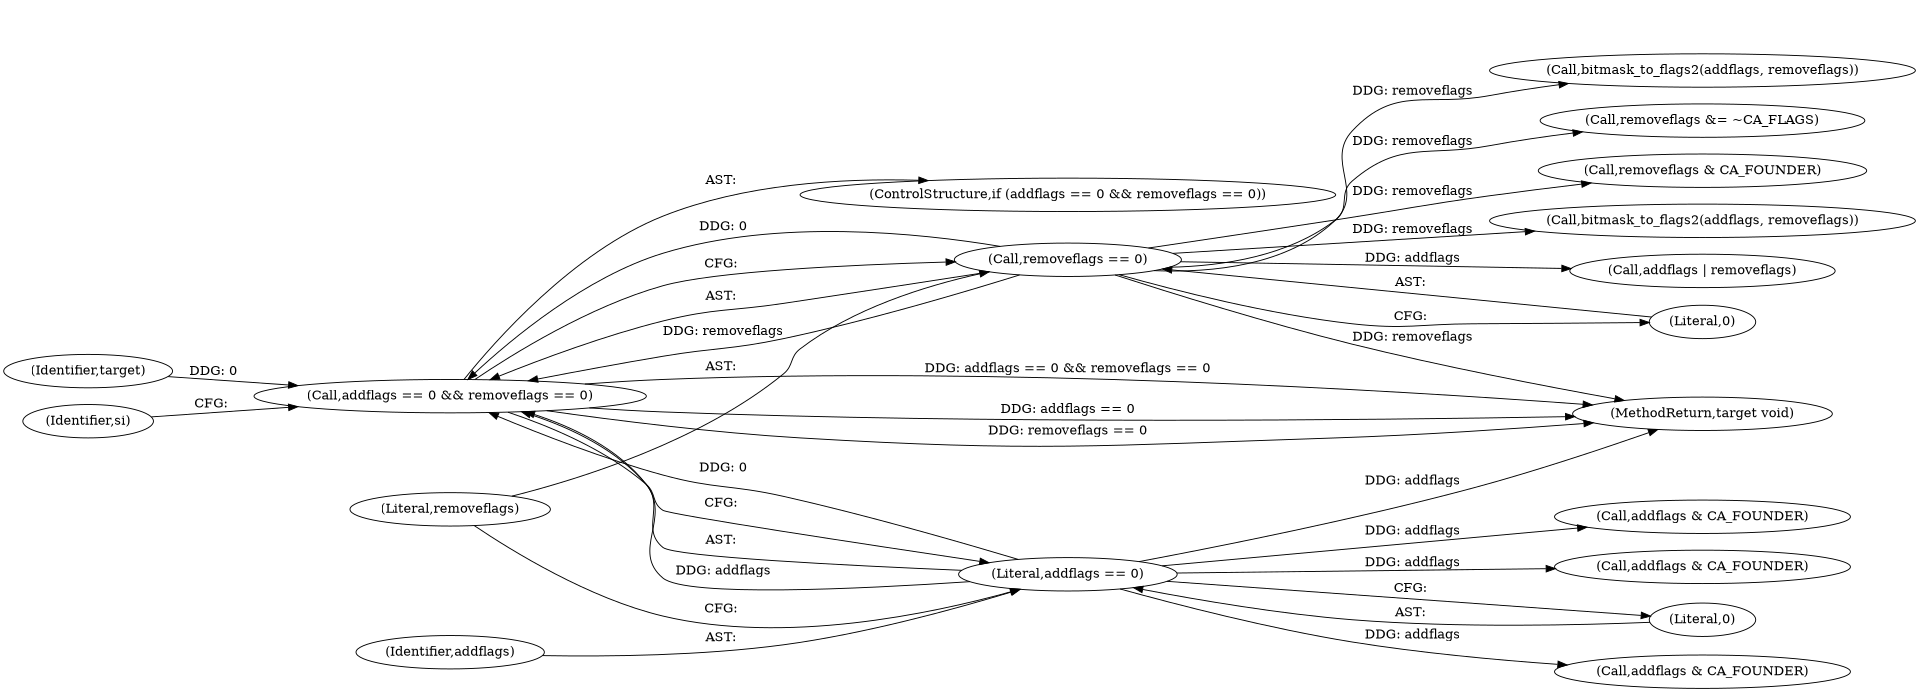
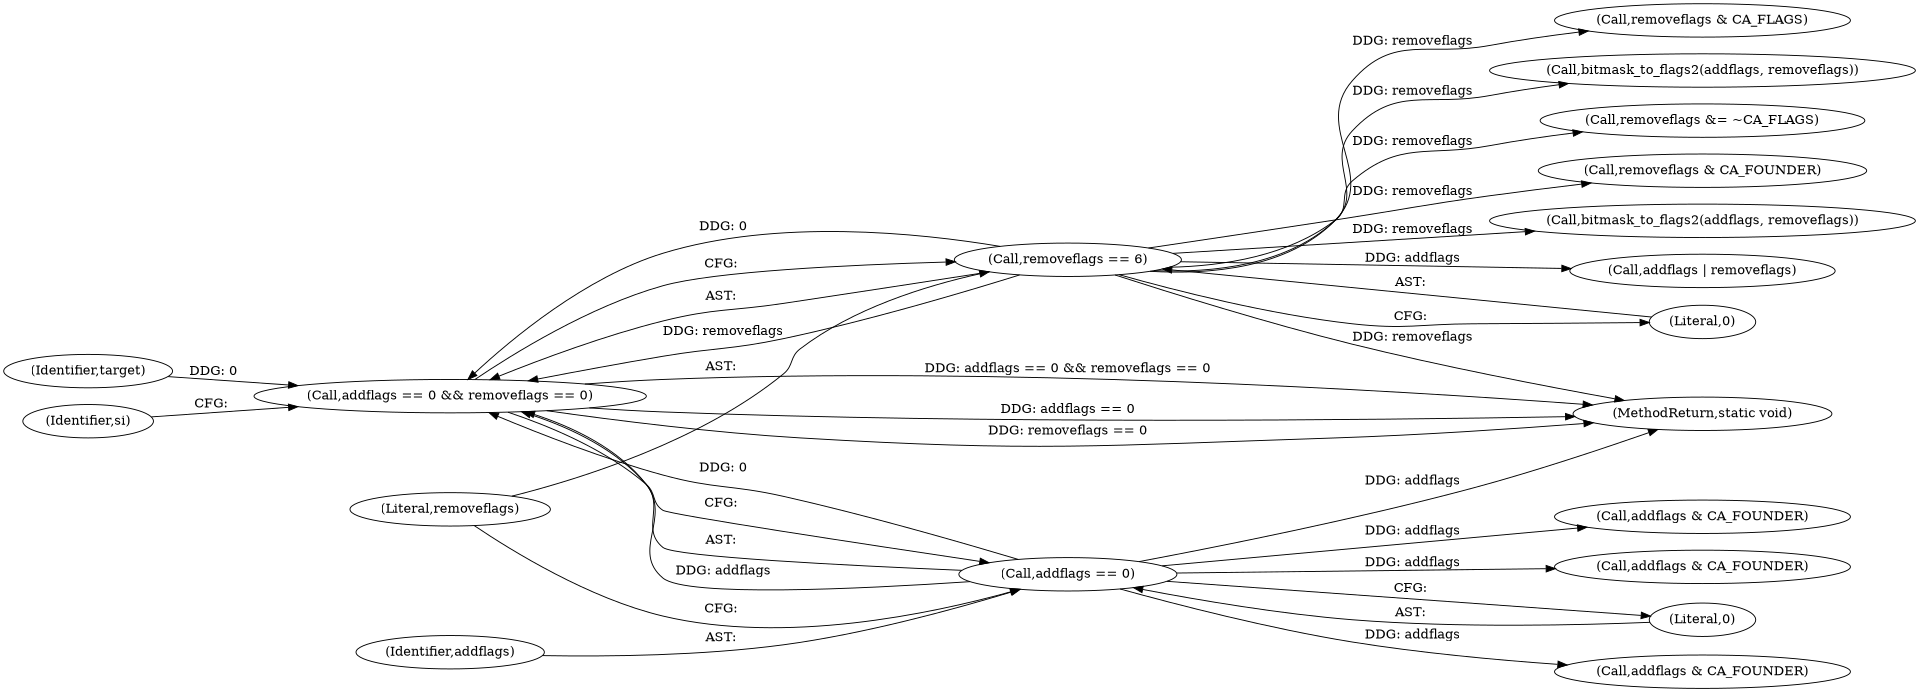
node "(Call,removeflags & CA_FLAGS)": added
node "(ControlStructure,if (addflags == 0 && removeflags == 0))": removed
node "(Call,removeflags == 0)": label "(Call,removeflags == 0)" -> "(Call,removeflags == 6)"
node "(MethodReturn,target void)": label "(MethodReturn,target void)" -> "(MethodReturn,static void)"
node "(Literal,addflags == 0)": label "(Literal,addflags == 0)" -> "(Call,addflags == 0)"
